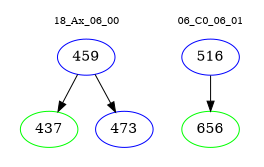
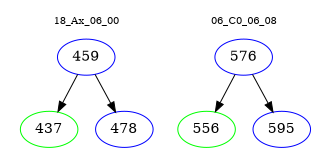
cluster "06_C0_06_01": label "06_C0_06_01" -> "06_C0_06_08"
node "516": label "516" -> "576"
node "473": label "473" -> "478"
node "656": label "656" -> "556"
node "595": added
